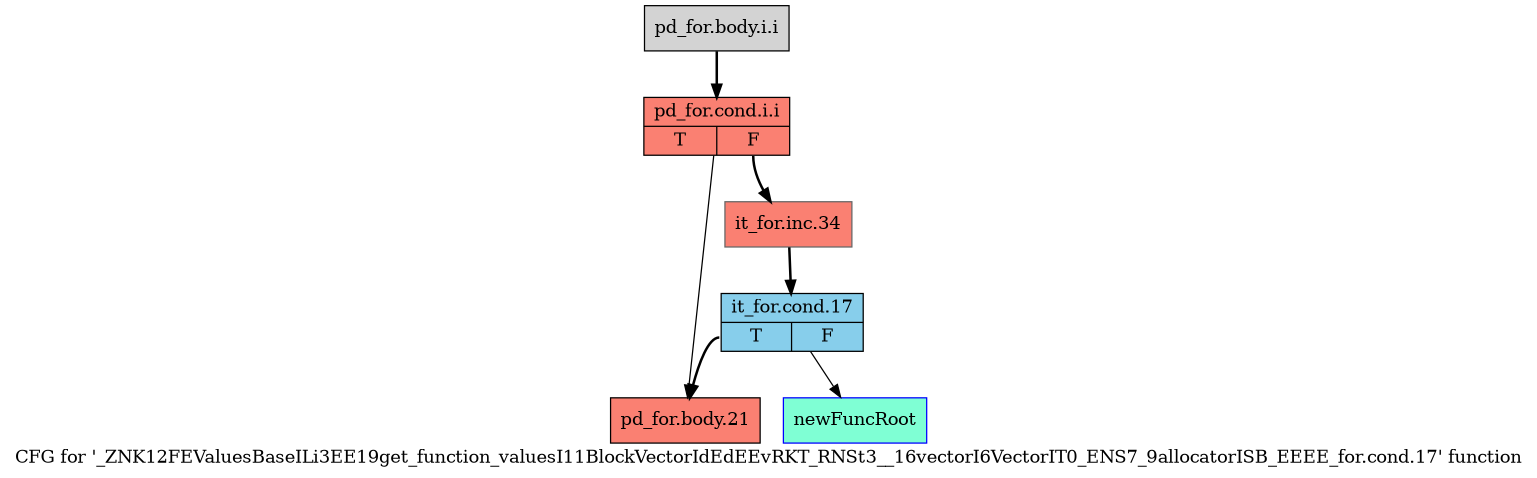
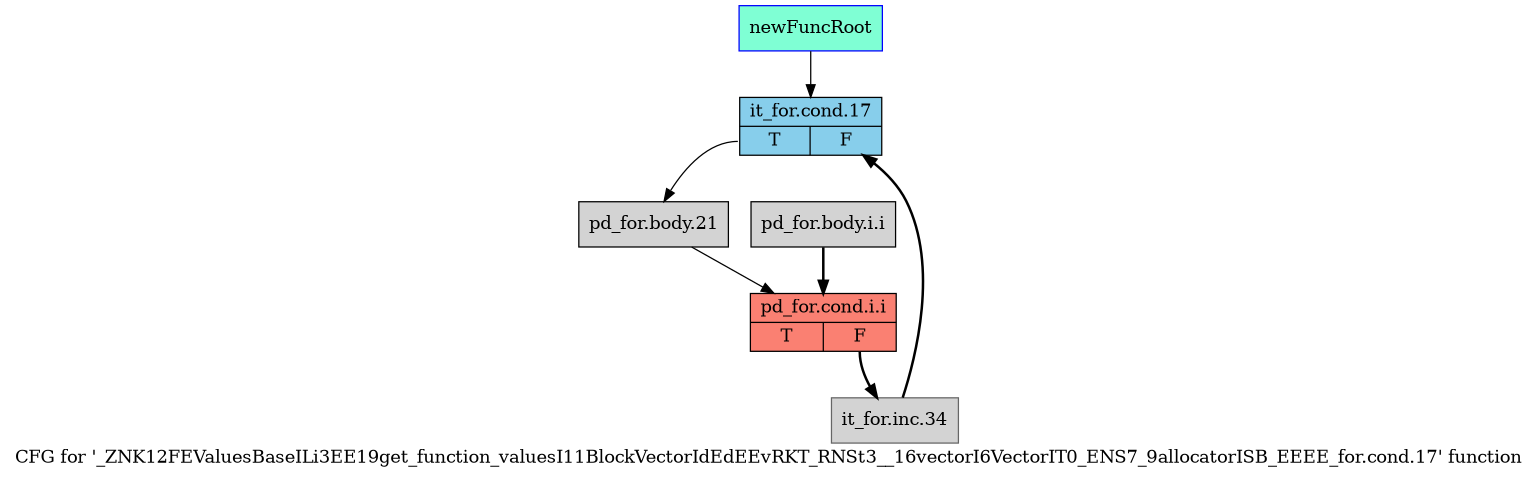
node "it_for.inc.34": fillcolor salmon -> lightgrey
edge "pd_for.cond.i.i" -> "pd_for.body.21": reversed
edge "it_for.cond.17" -> "pd_for.body.21": style bold -> solid
edge "it_for.cond.17" -> "newFuncRoot": reversed
node "pd_for.body.21": fillcolor salmon -> lightgrey
